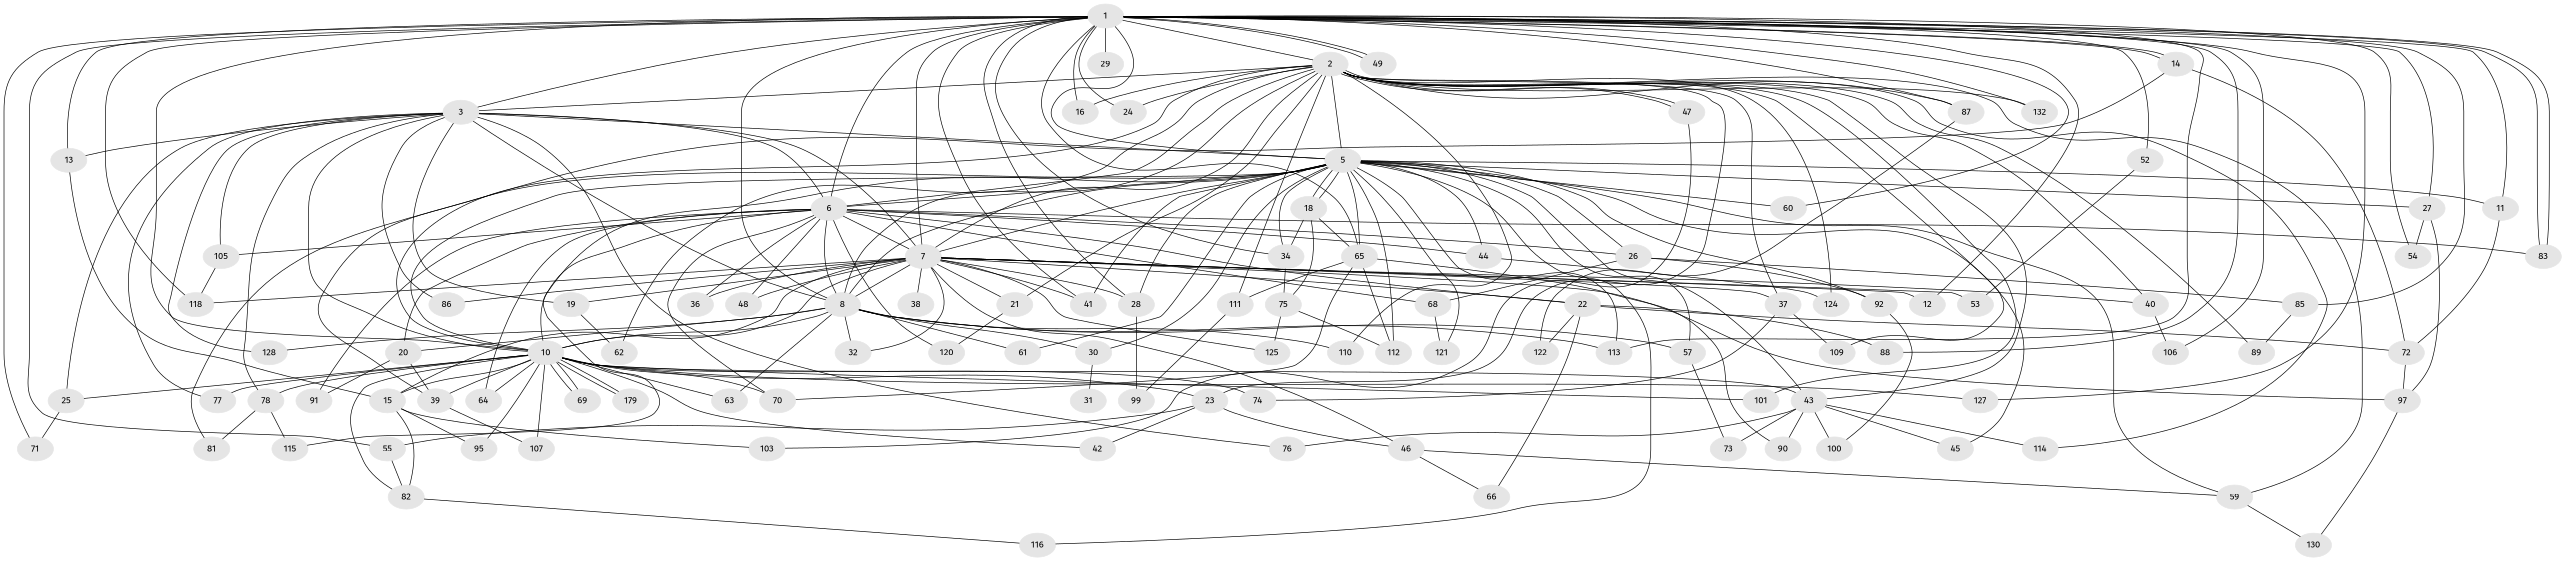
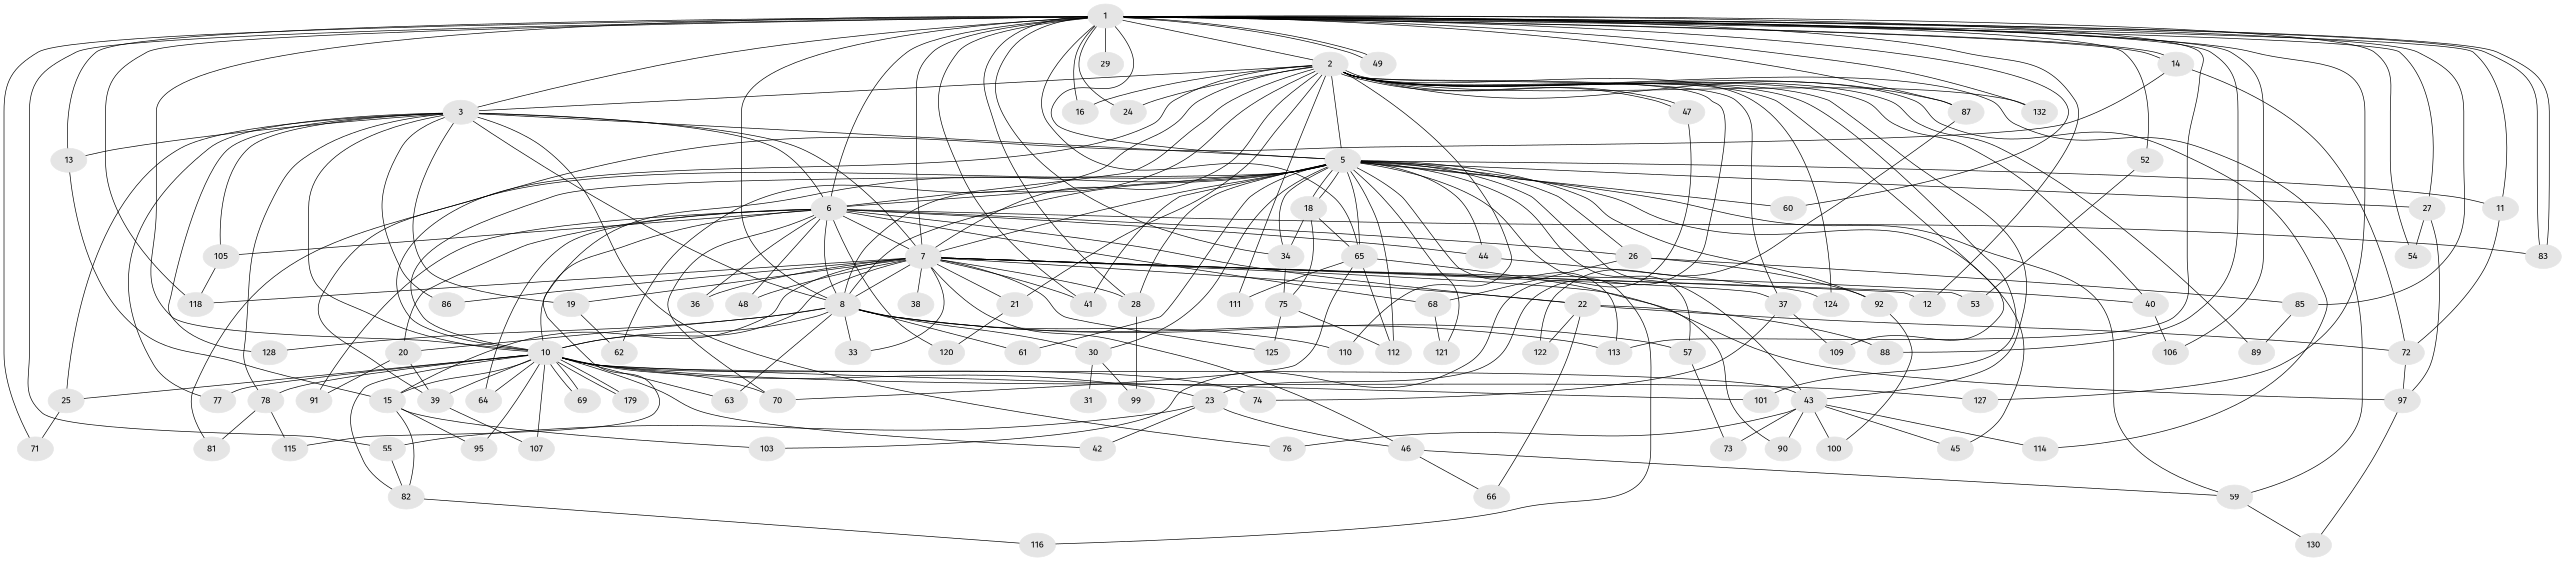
node "32": label "32" -> "33"
edge "111" -- "99": now "30" -- "99"
